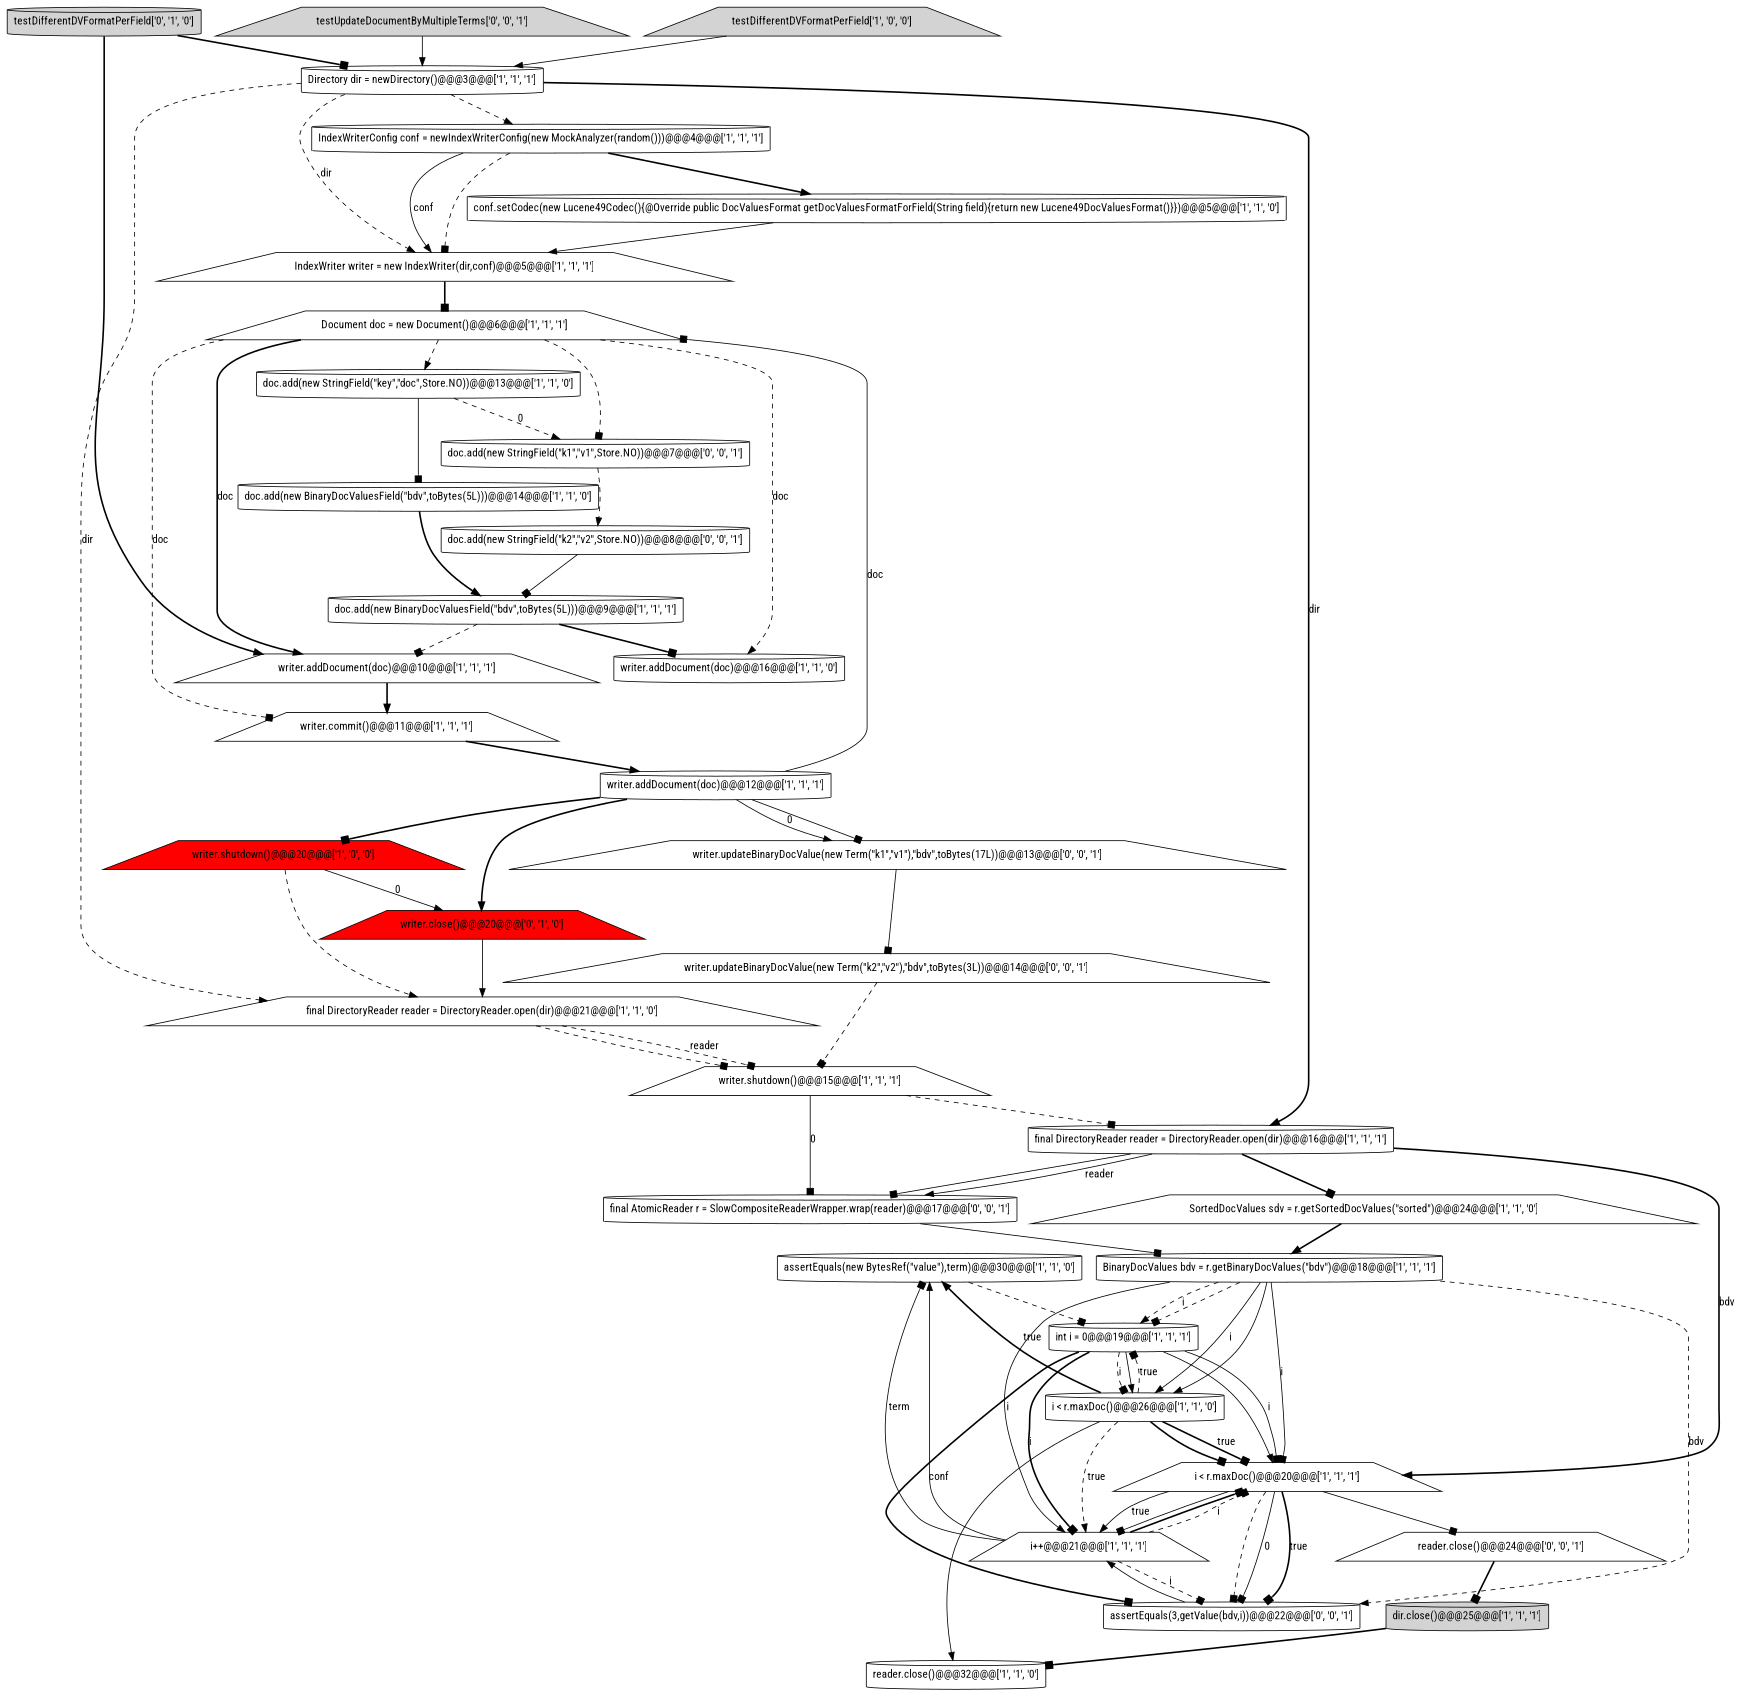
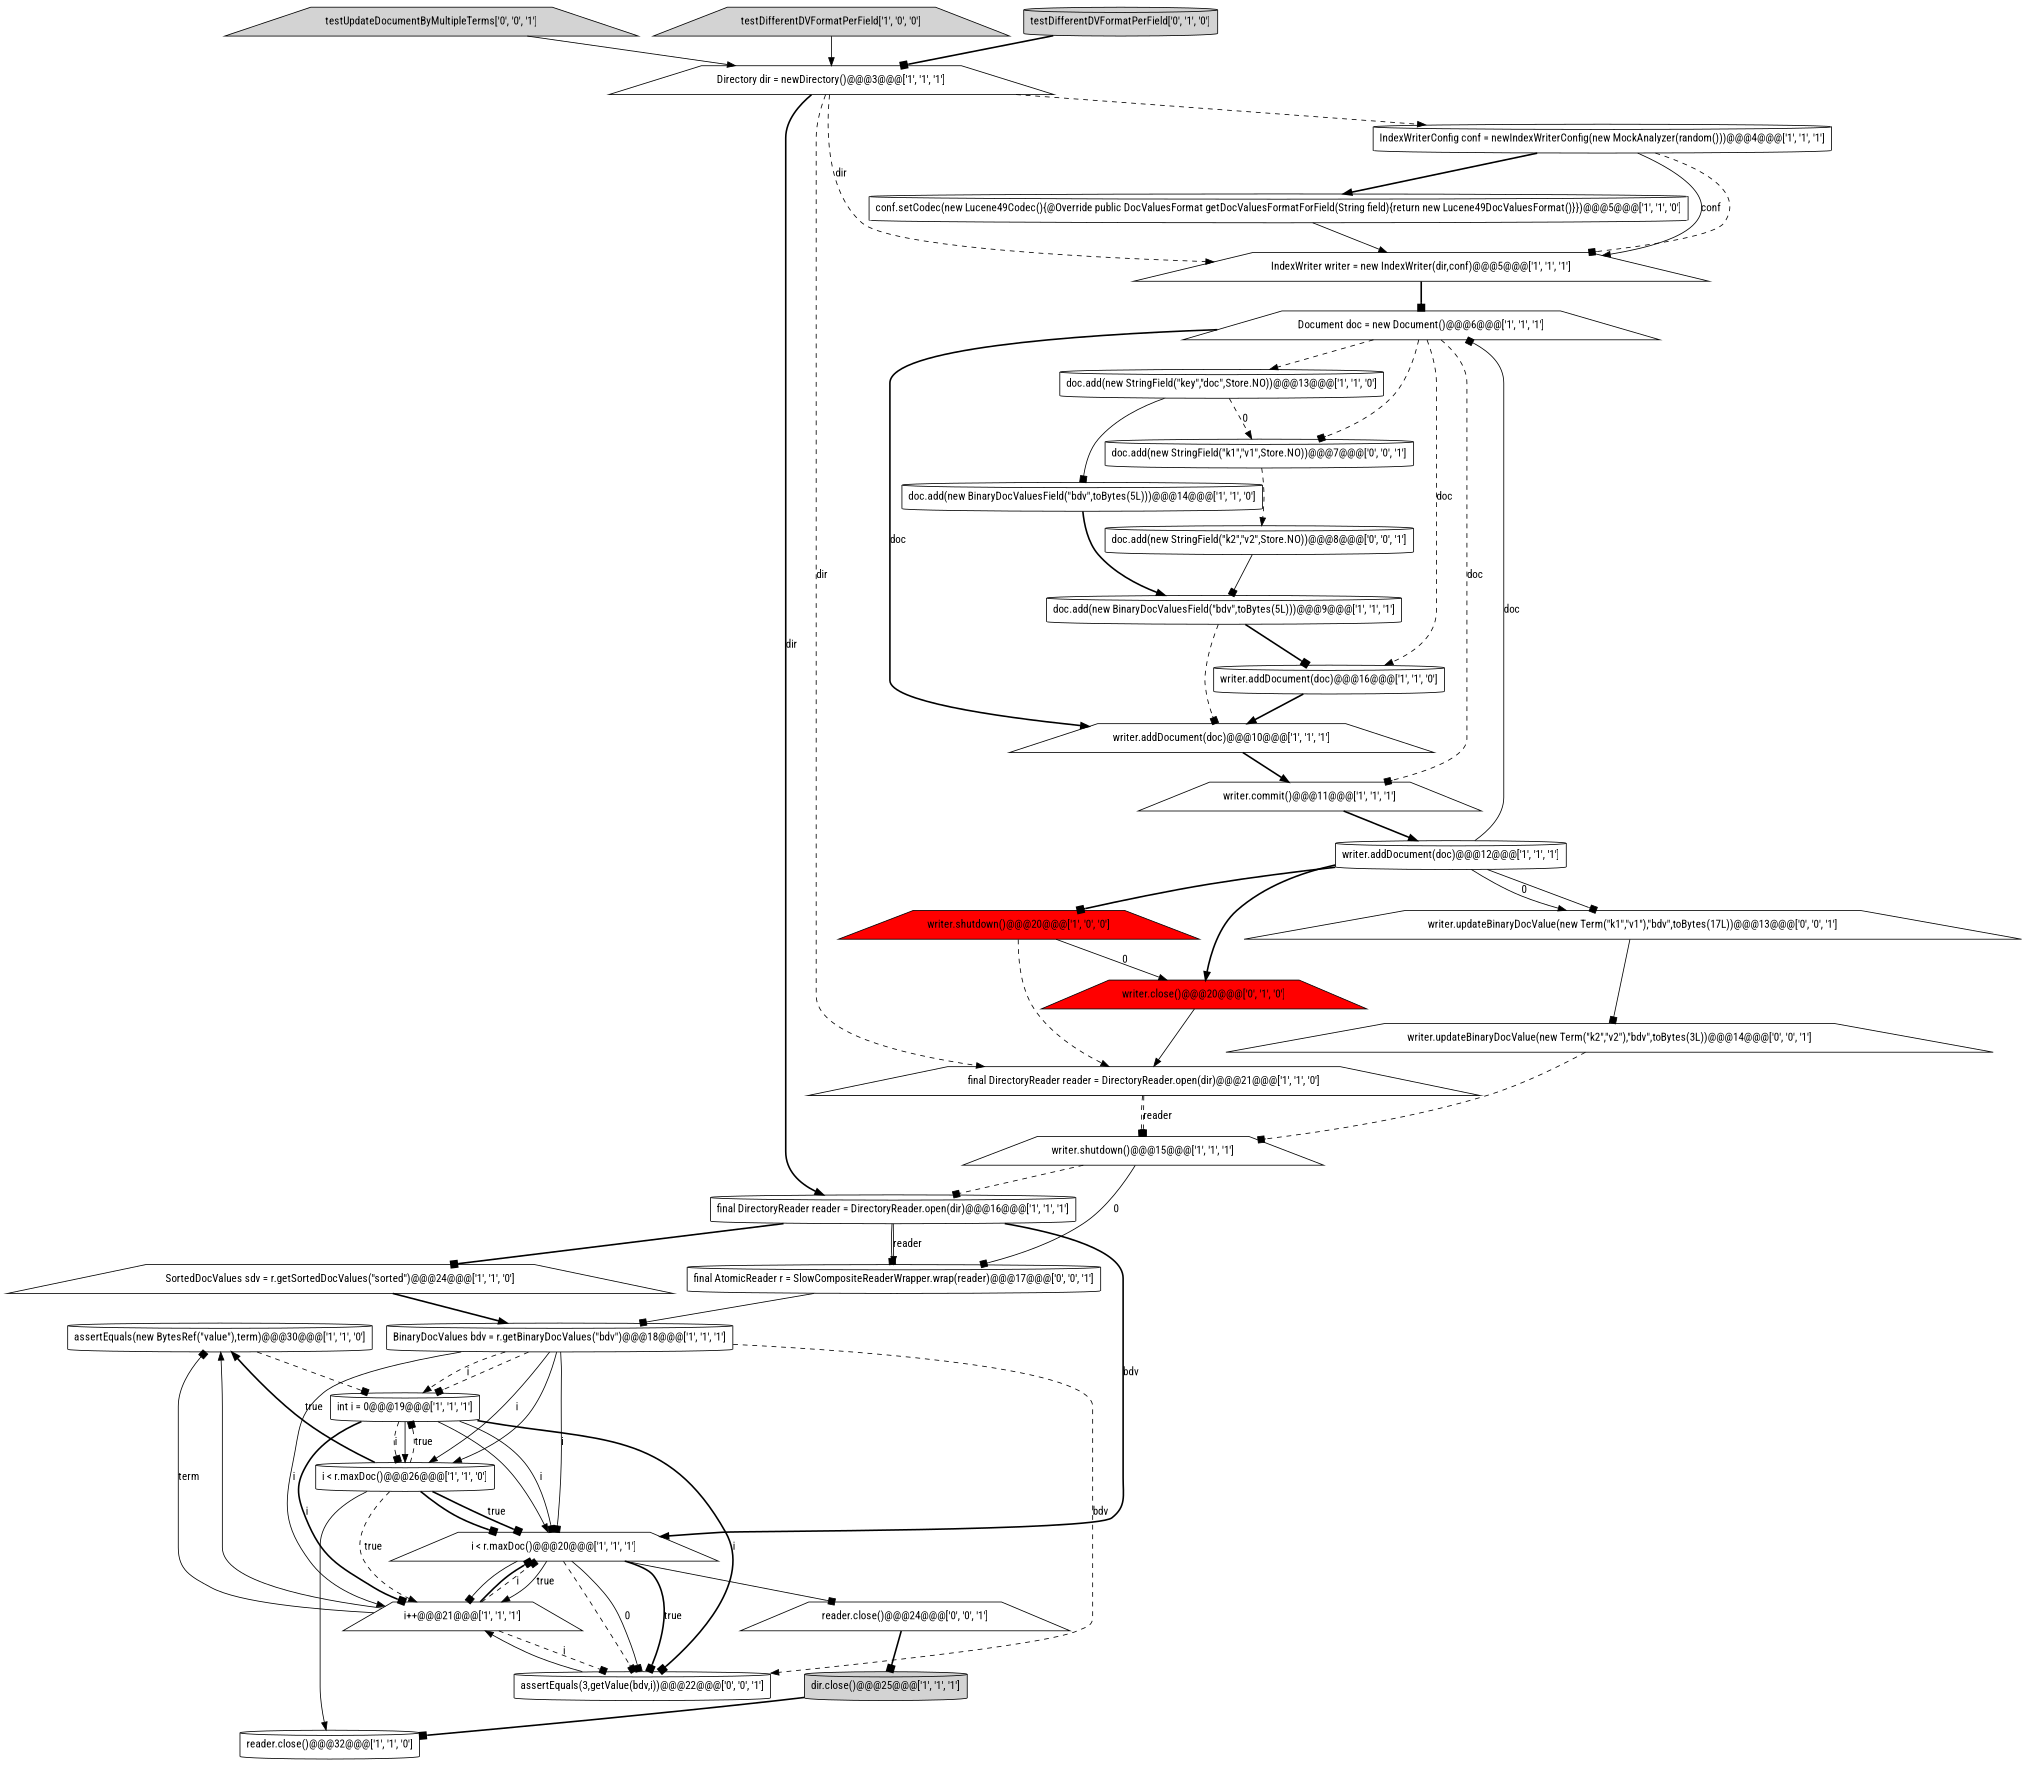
node "Directory dir = newDirectory()@@@3@@@['1', '1', '1']": shape cylinder -> trapezium
edge "testDifferentDVFormatPerField['0', '1', '0']" -> "writer.addDocument(doc)@@@10@@@['1', '1', '1']": now "writer.addDocument(doc)@@@16@@@['1', '1', '0']" -> "writer.addDocument(doc)@@@10@@@['1', '1', '1']"
edge "int i = 0@@@19@@@['1', '1', '1']" -> "assertEquals(3,getValue(bdv,i))@@@22@@@['0', '0', '1']": label "conf" -> "i"
